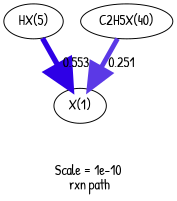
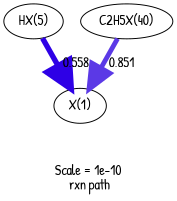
edge "HX(5)" -> "X(1)": label " 0.553" -> " 0.558"
edge "C2H5X(40)" -> "X(1)": label " 0.251" -> " 0.851"
